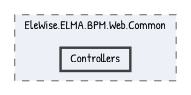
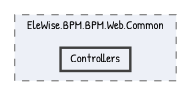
cluster "EleWise.ELMA.BPM.Web.Common": label "EleWise.ELMA.BPM.Web.Common" -> "EleWise.BPM.BPM.Web.Common"
